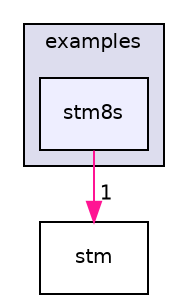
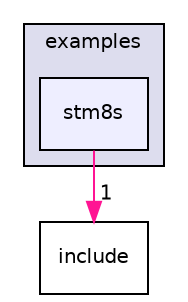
node "stm": label "stm" -> "include"
